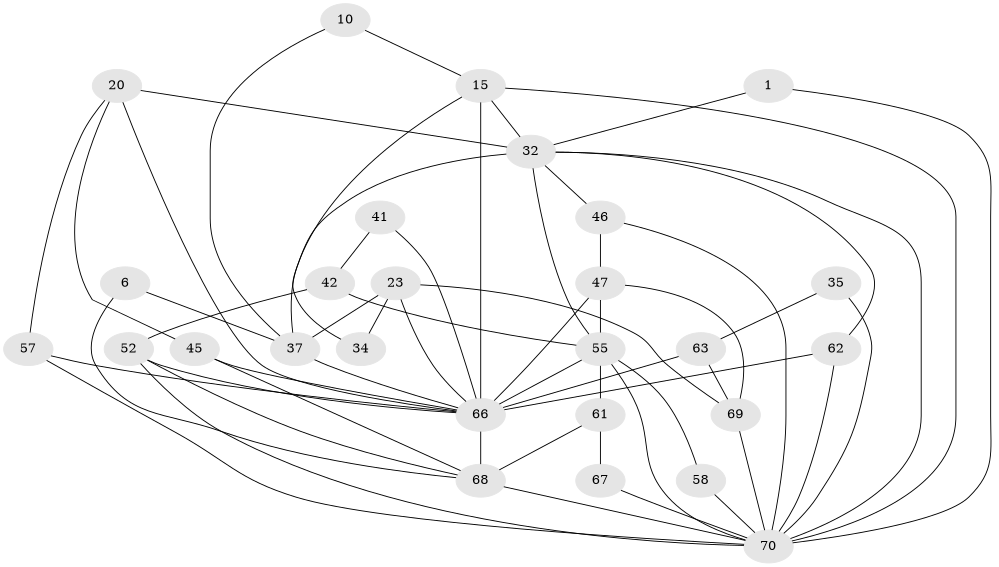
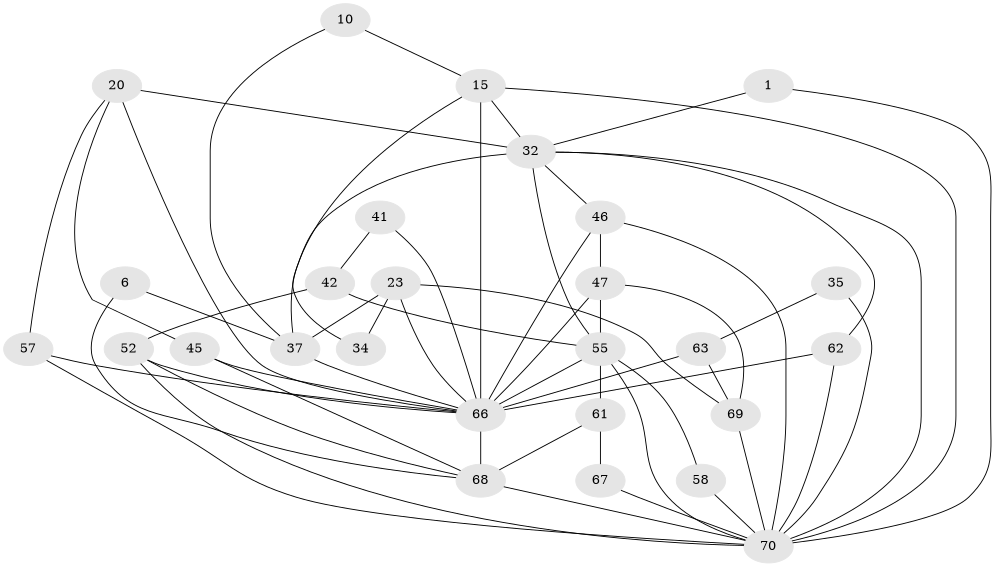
edge "46" -- "66": added
